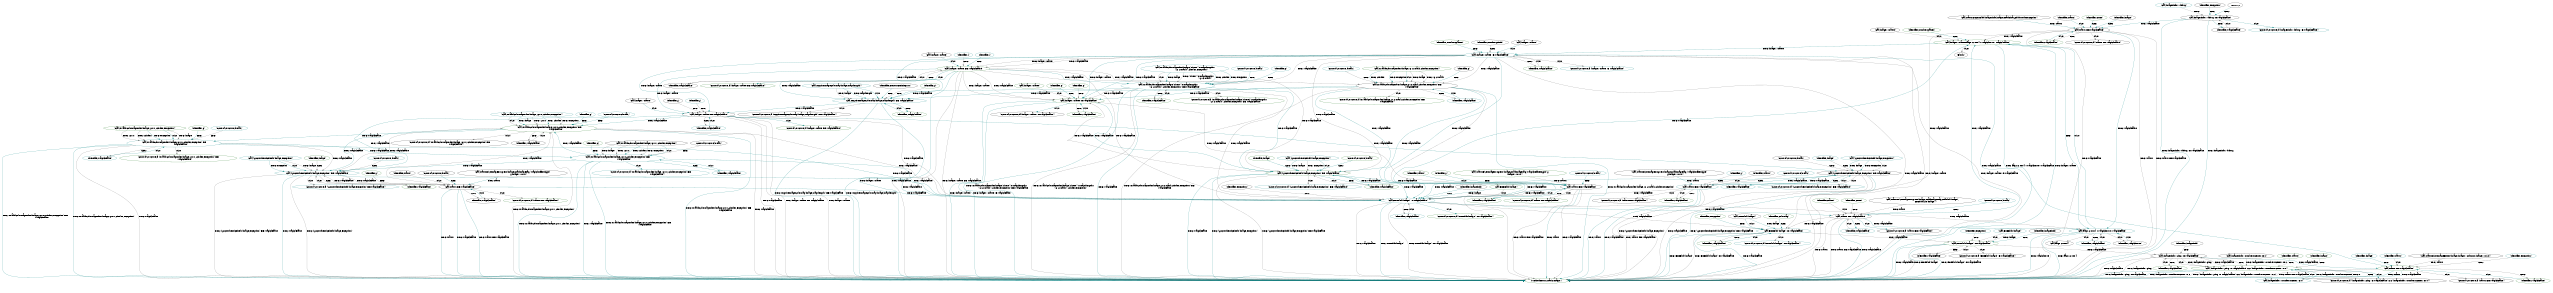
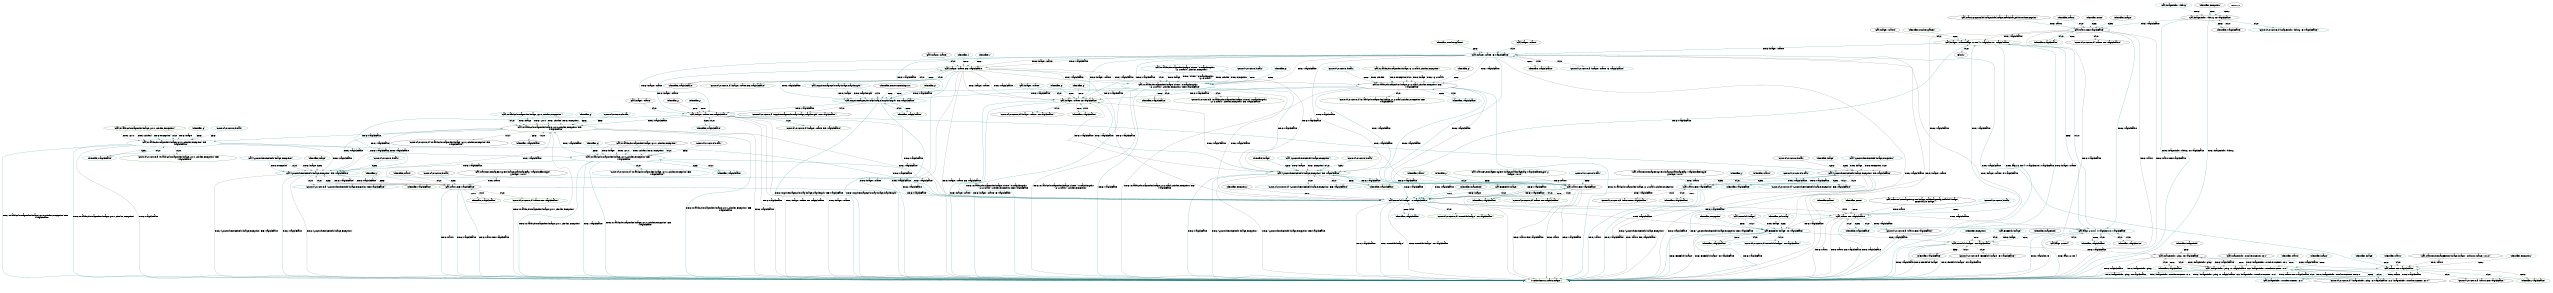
node "(Identifier,number_pixels)": removed
node "(Call,AcquireImageColormap(image,map_length) == MagickFalse)": label "(Call,AcquireImageColormap(image,map_length) == MagickFalse)" -> "(Call,AcquireImageColormap(image,length_length) == MagickFalse)"
edge "(Call,flags & 0x04 ? MagickTrue : MagickFalse)" -> "(Call,flags & 0x04)": reversed
